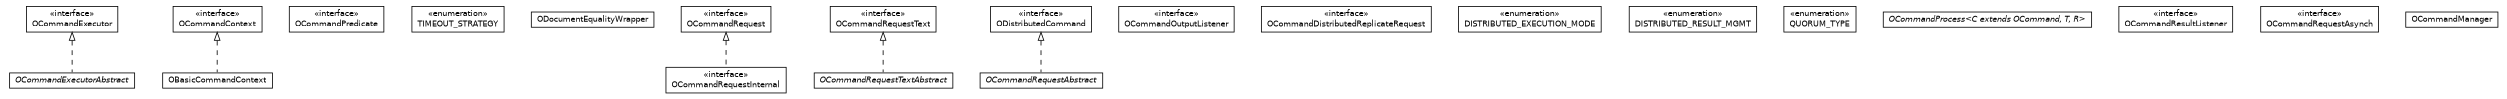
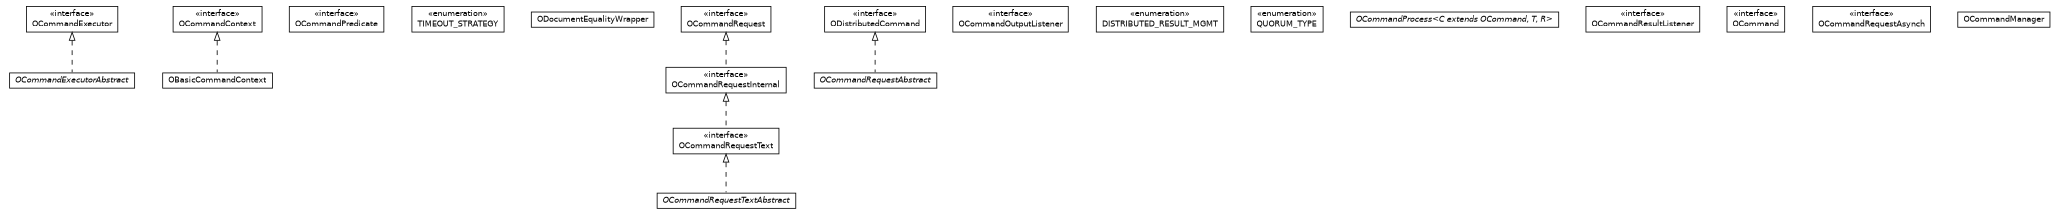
node "OCommandDistributedReplicateRequest": removed
node "DISTRIBUTED_EXECUTION_MODE": removed
node "OCommand": added
edge "OCommandRequestText" -> "OCommandRequestInternal": added
